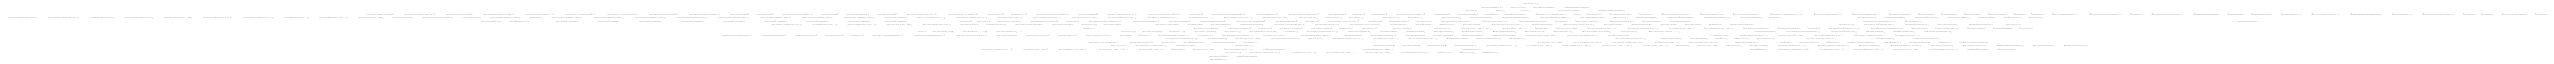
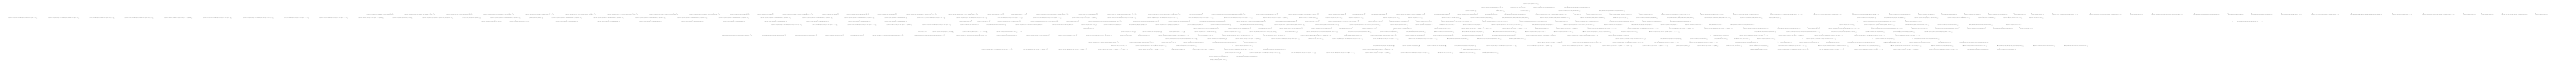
node "(FIELD_IDENTIFIER,typeMapping,typeMapping)": added
